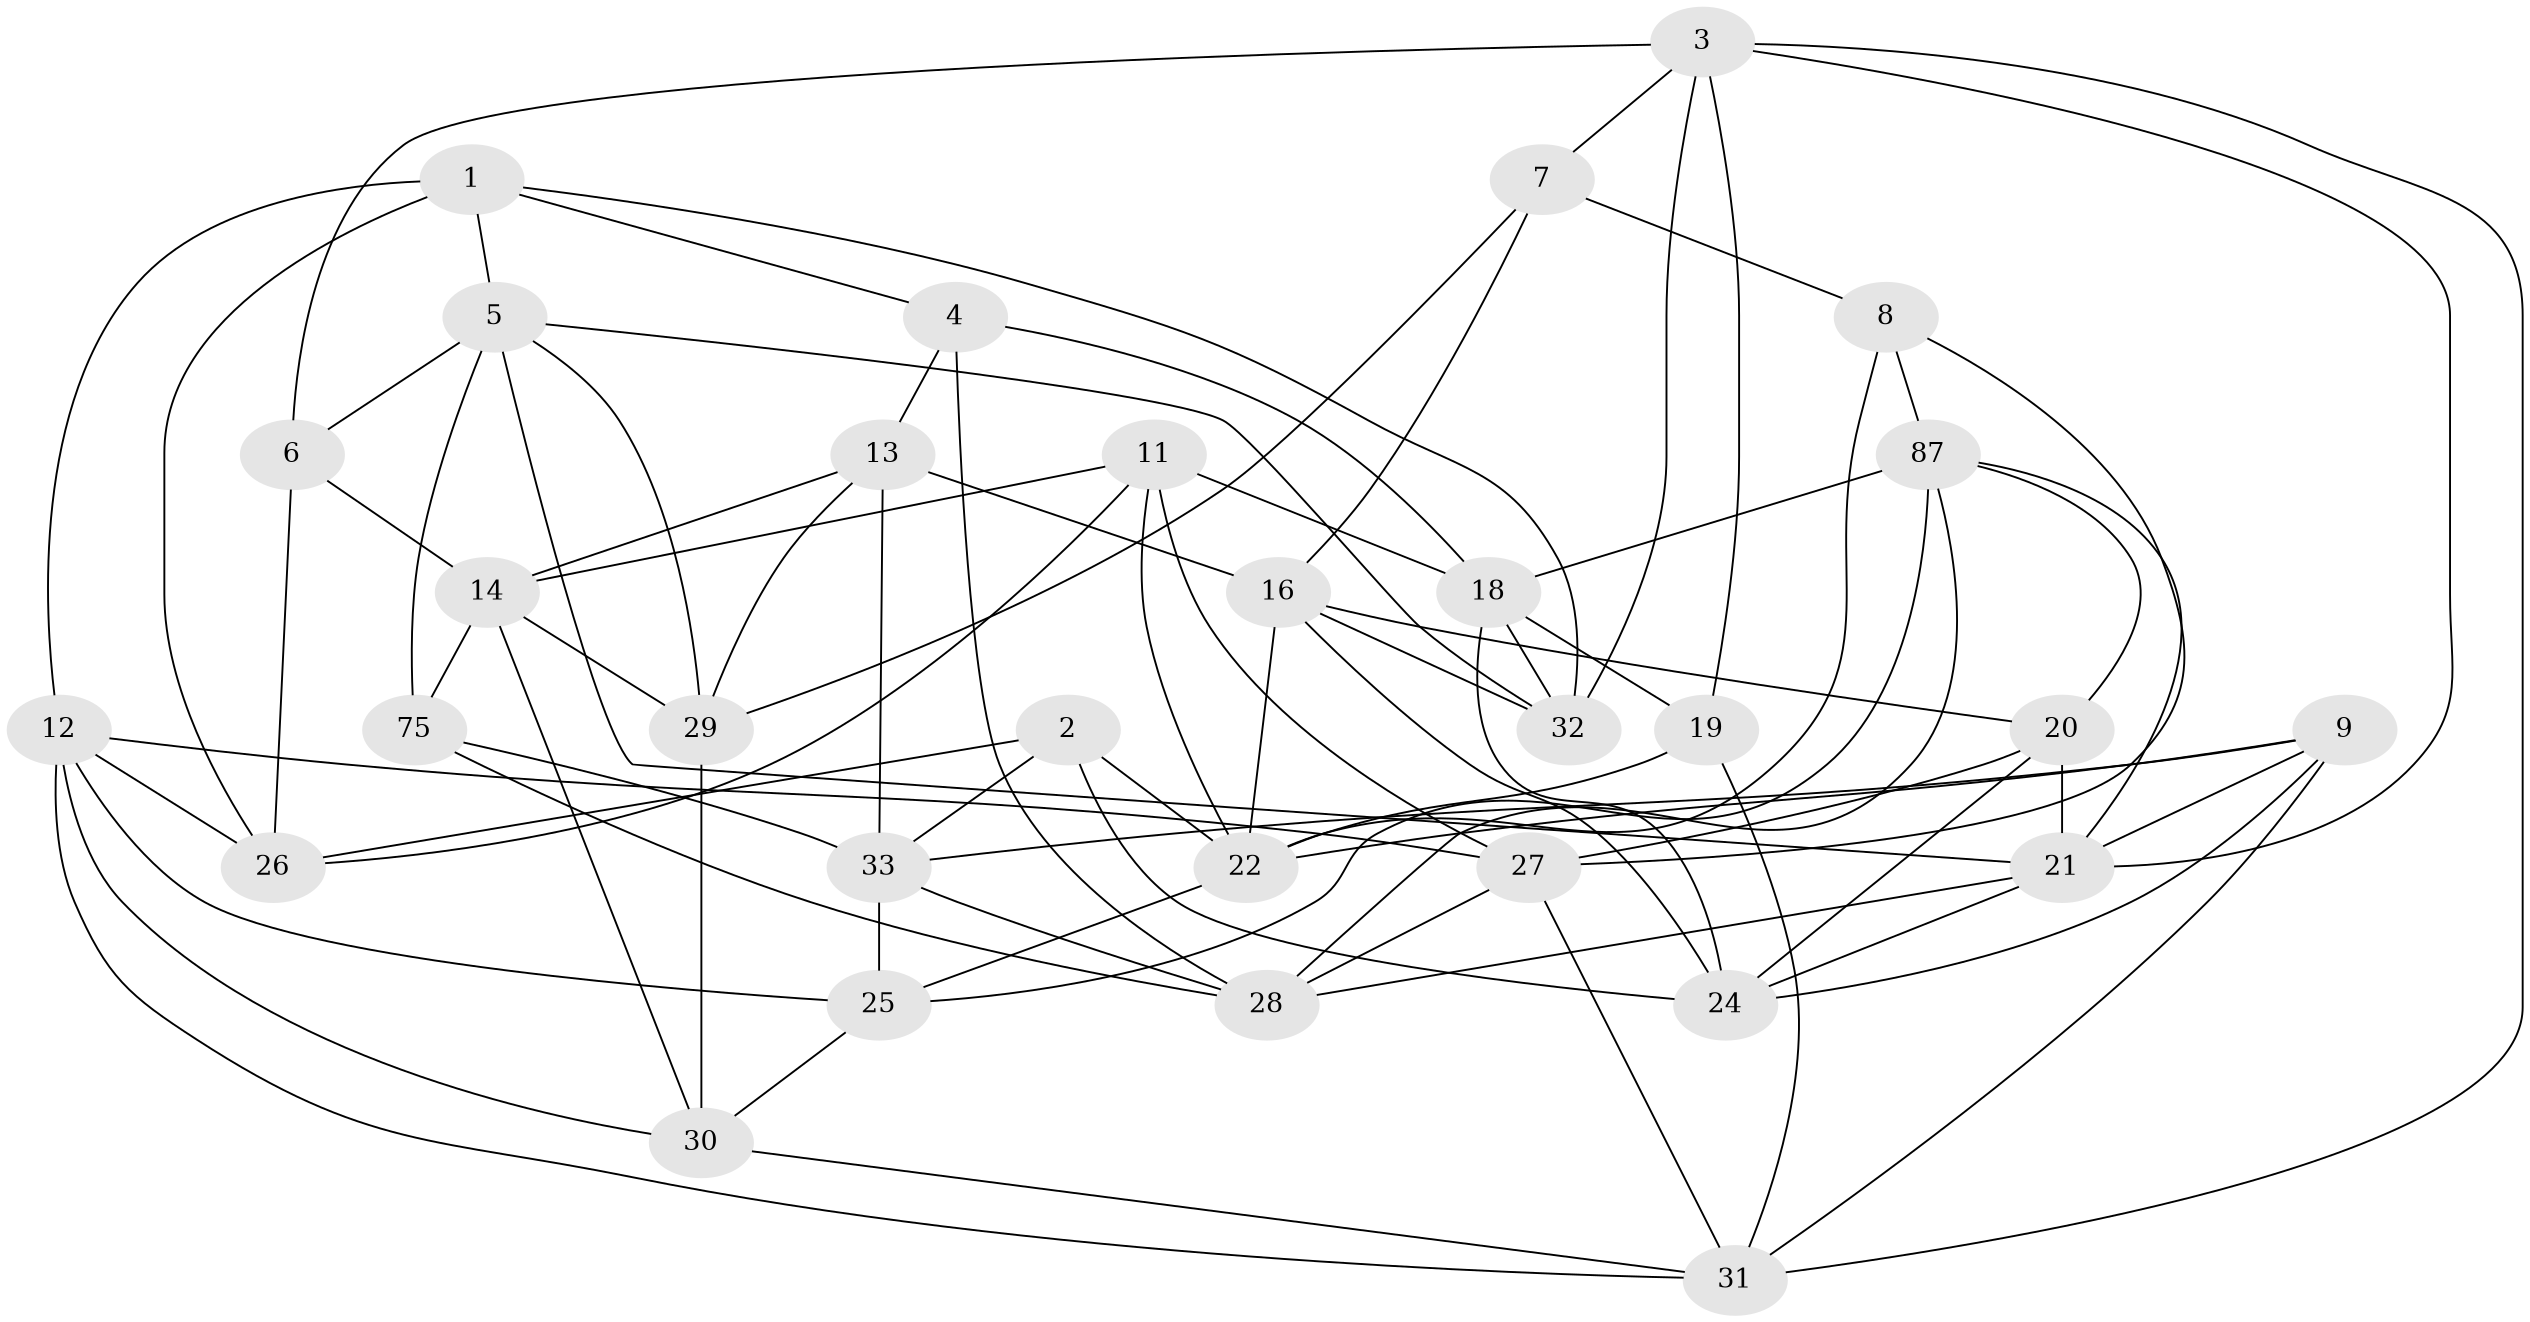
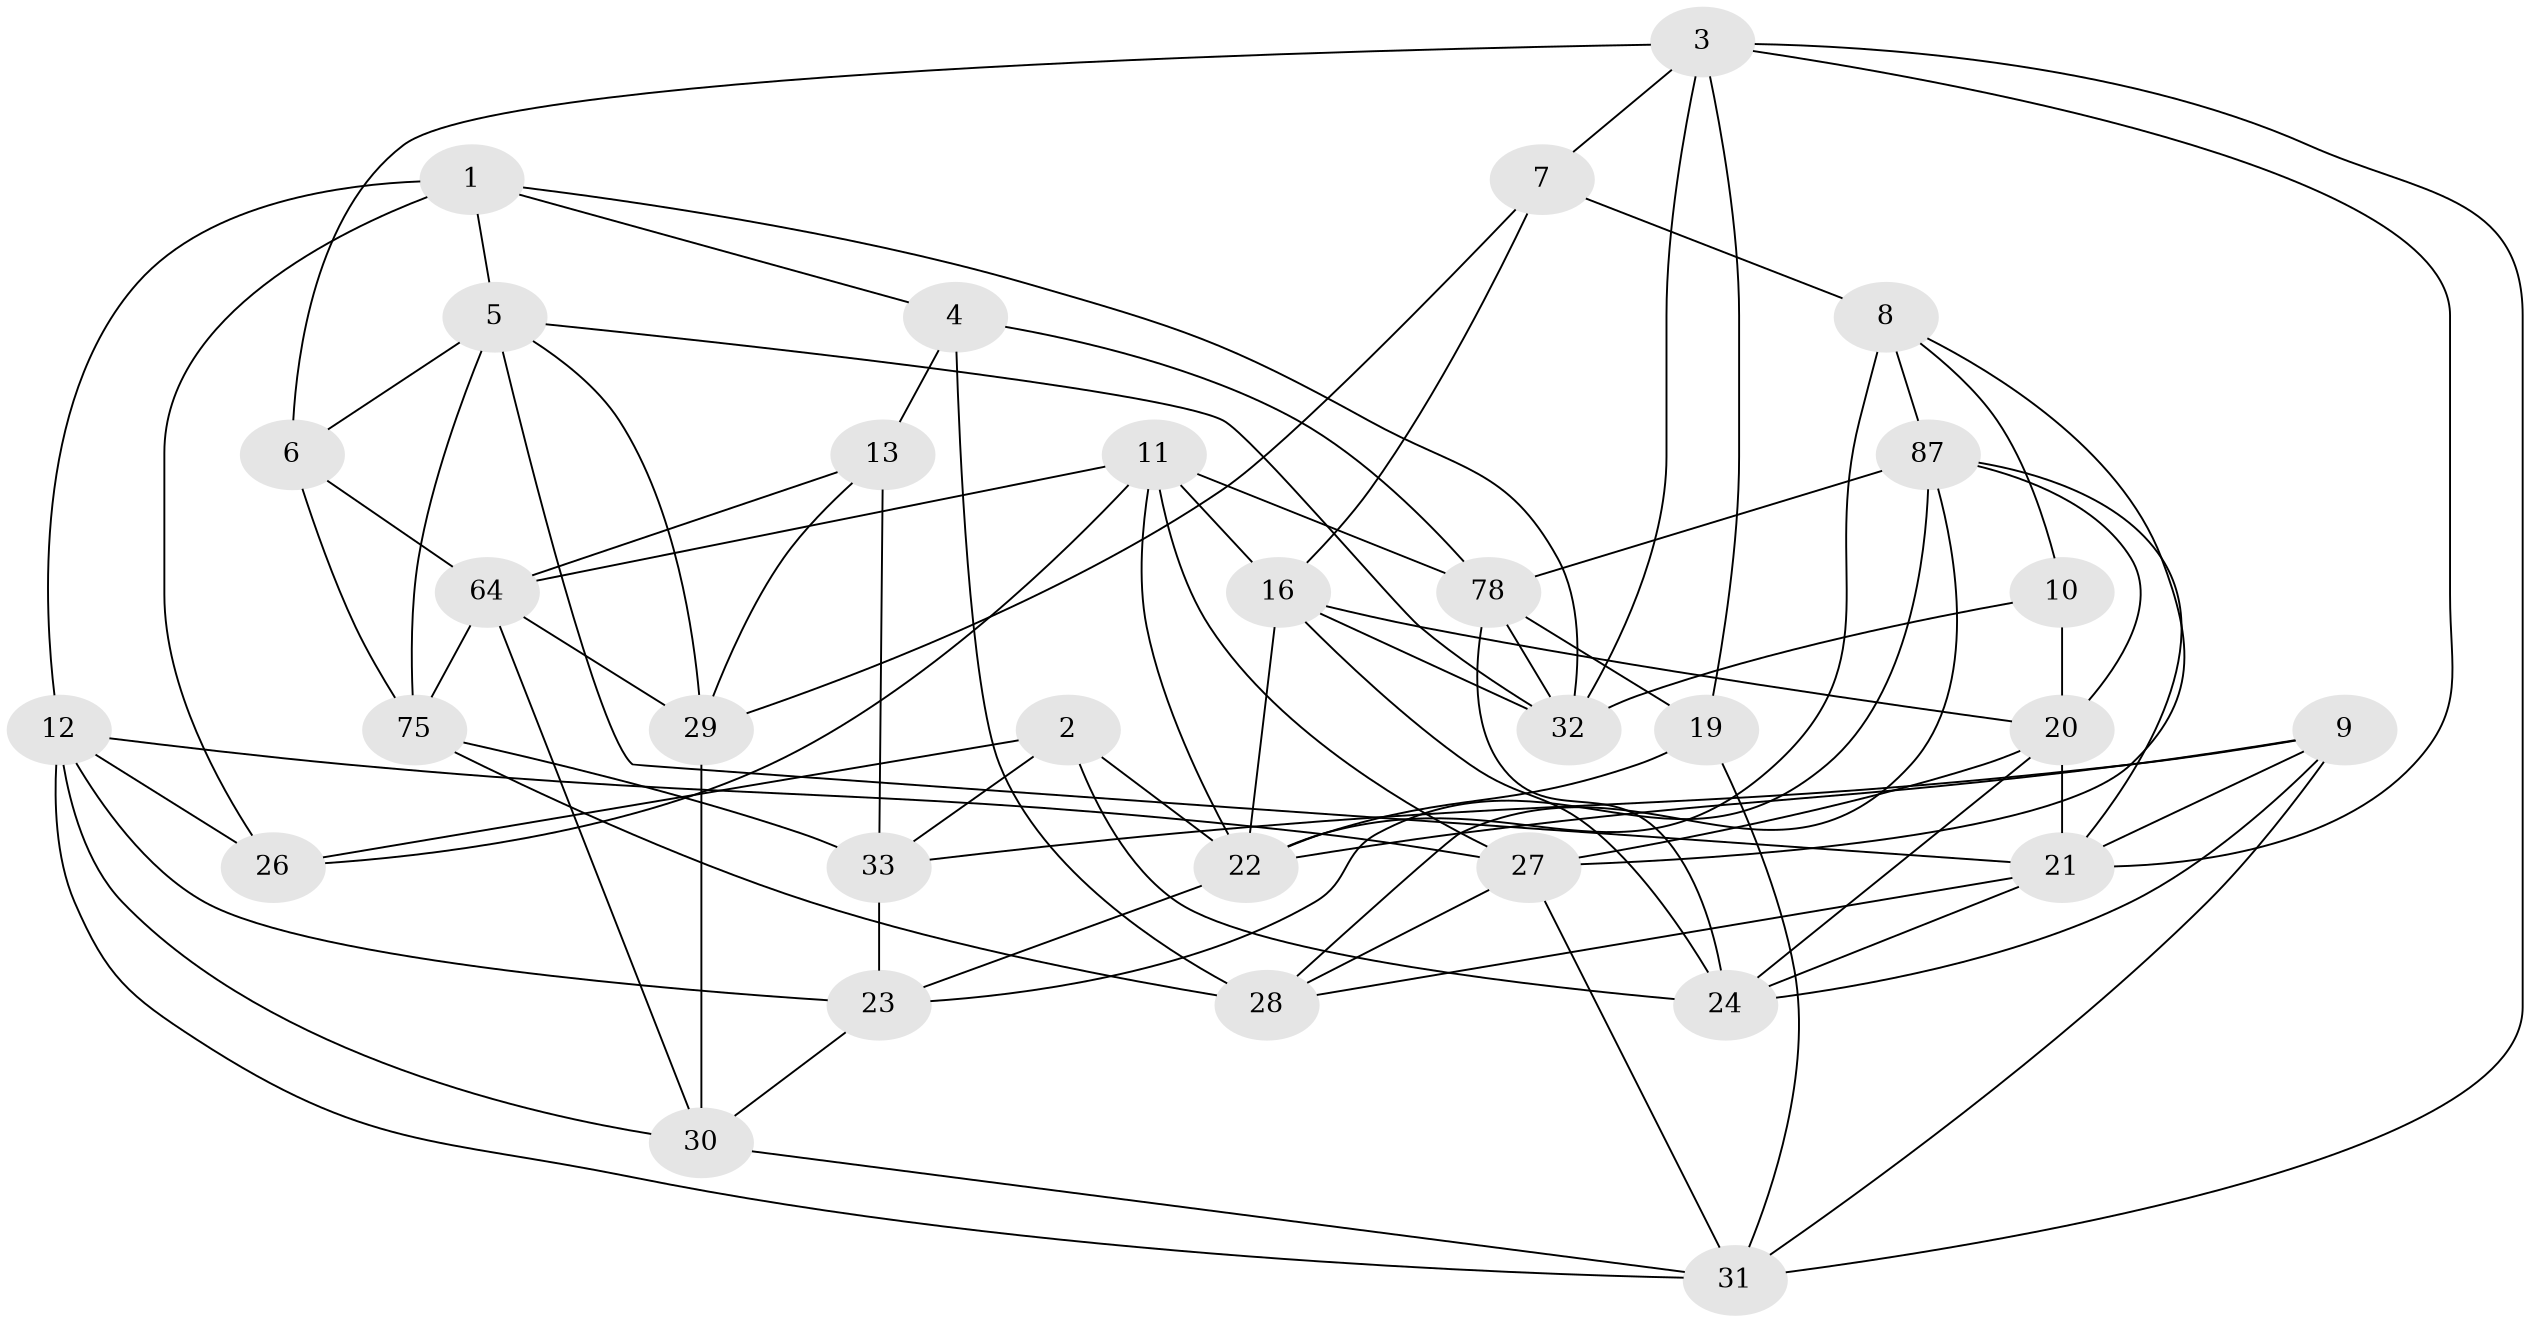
edge "13" -- "16": now "11" -- "16"
node "14": label "14" -> "64"
node "18": label "18" -> "78"
node "10": added
edge "6" -- "26": now "6" -- "75"
edge "33" -- "28": removed
node "25": label "25" -> "23"
